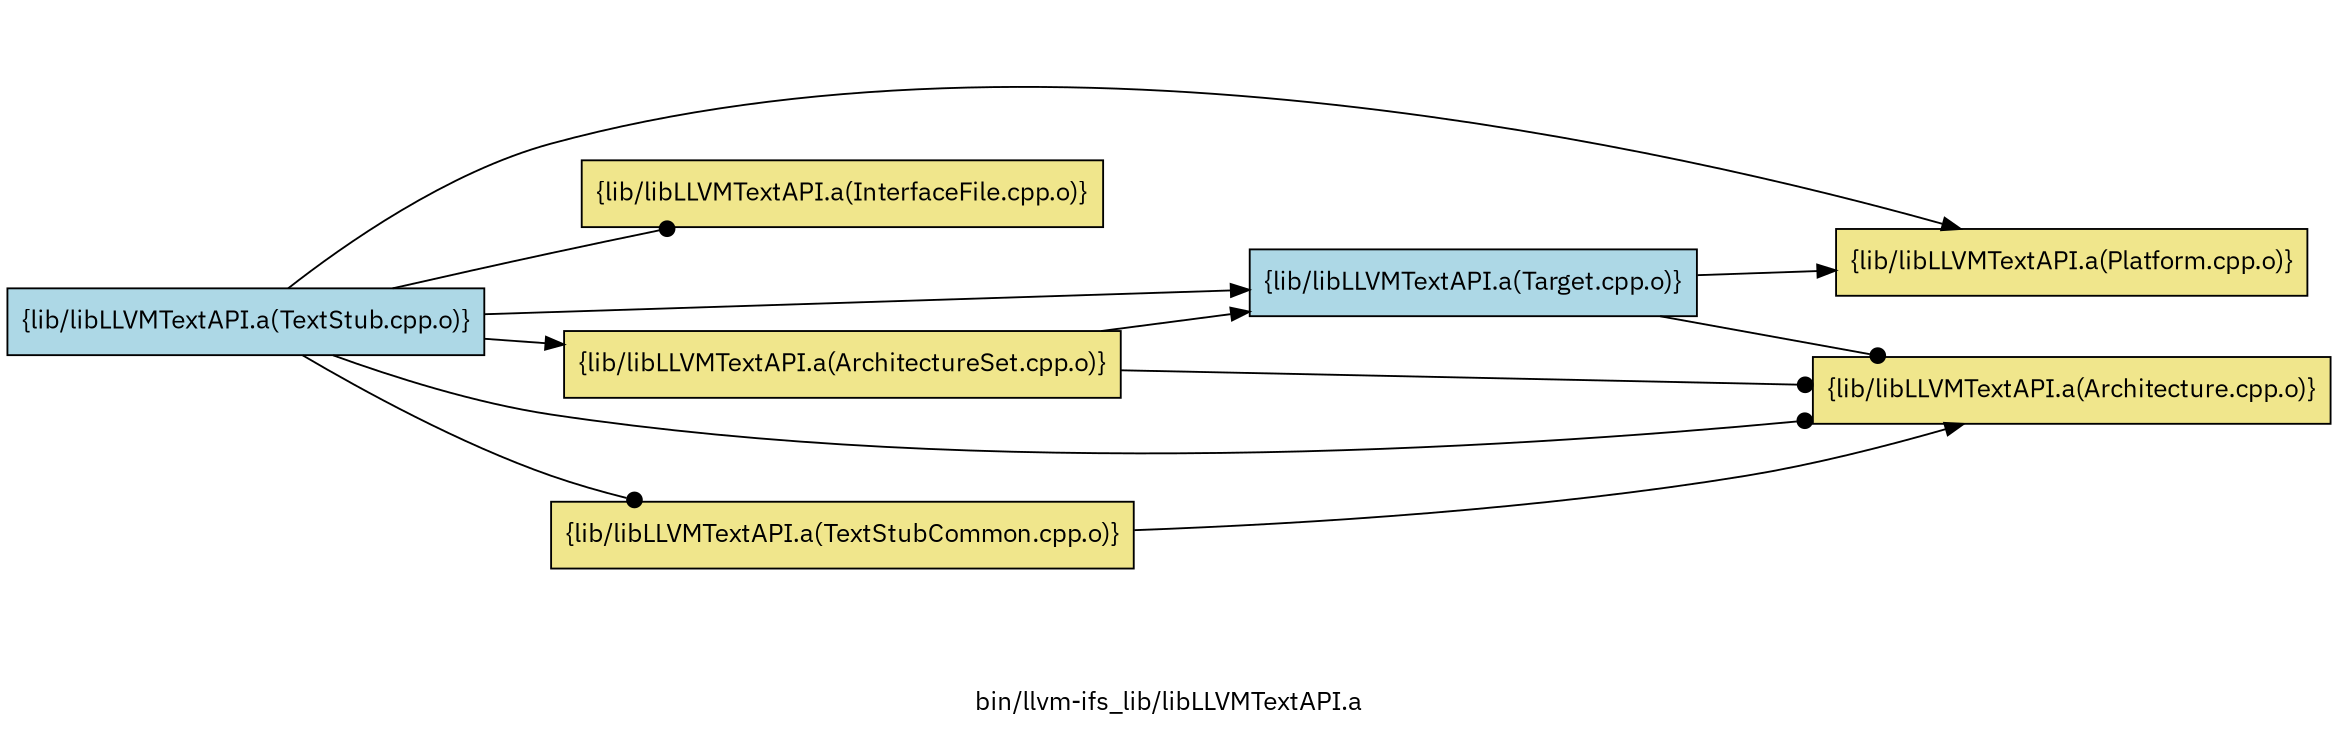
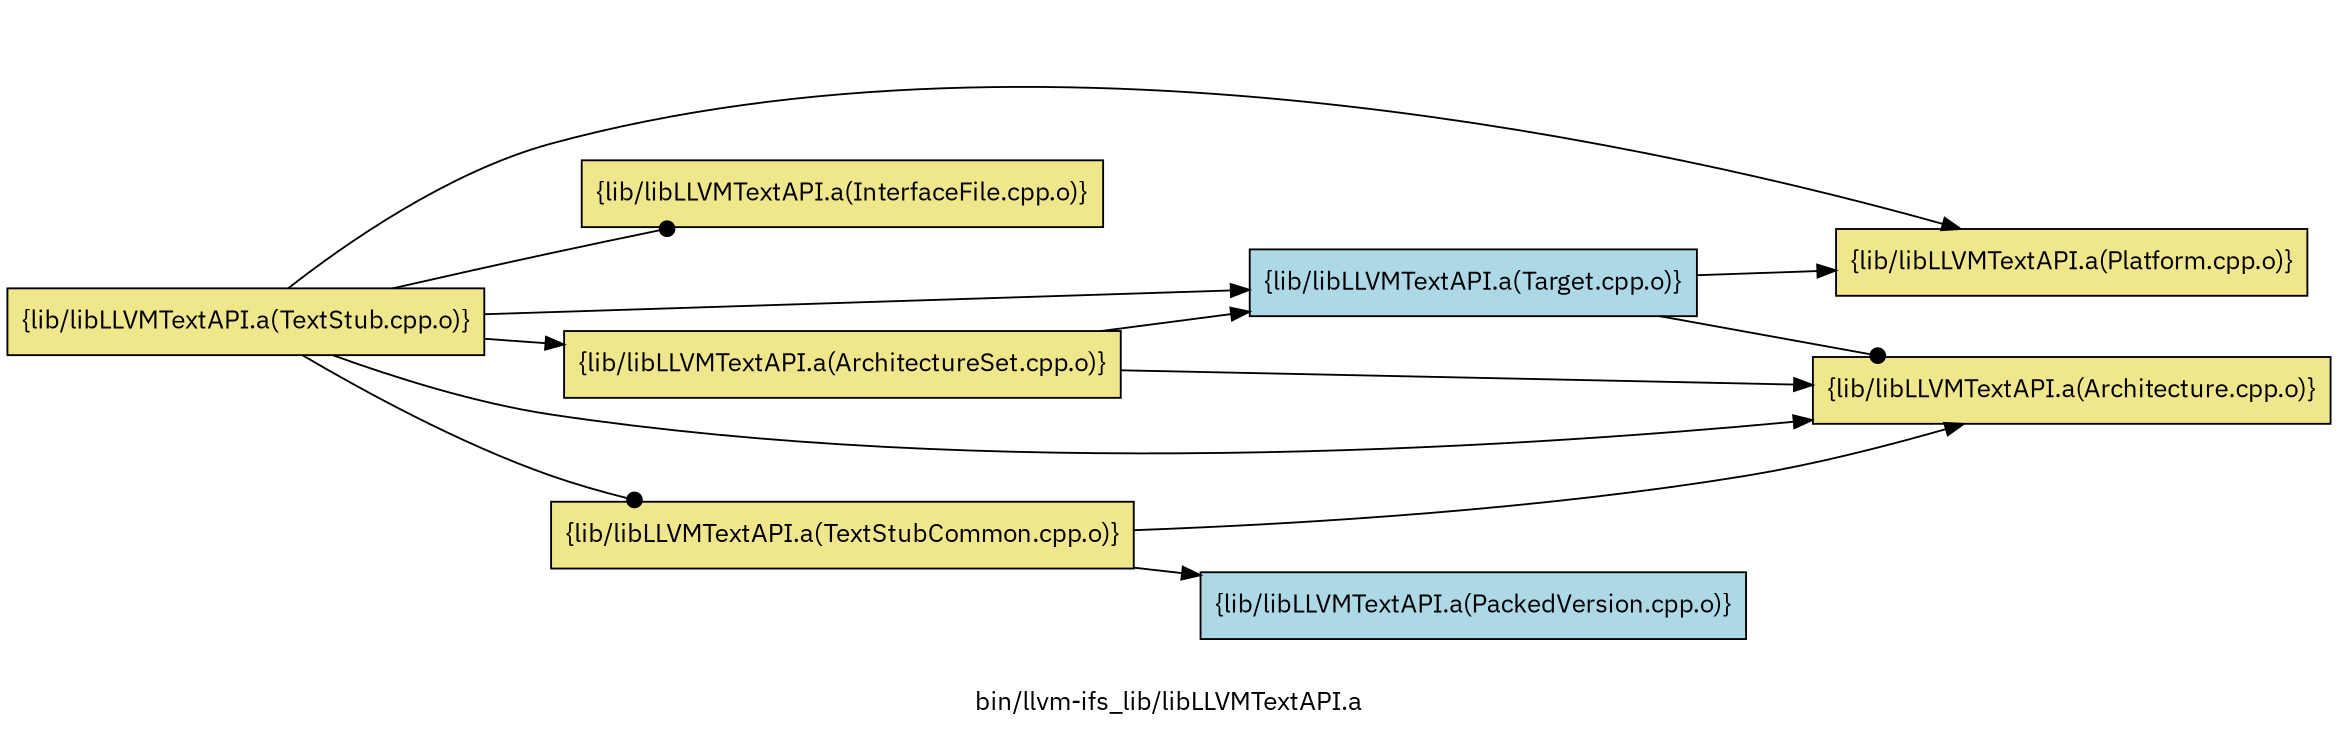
node "{lib/libLLVMTextAPI.a(TextStub.cpp.o)}": fillcolor lightblue -> khaki
edge "{lib/libLLVMTextAPI.a(ArchitectureSet.cpp.o)}" -> "{lib/libLLVMTextAPI.a(Architecture.cpp.o)}": arrowhead dot -> normal
edge "{lib/libLLVMTextAPI.a(TextStub.cpp.o)}" -> "{lib/libLLVMTextAPI.a(Architecture.cpp.o)}": arrowhead dot -> normal
node "{lib/libLLVMTextAPI.a(PackedVersion.cpp.o)}": added
